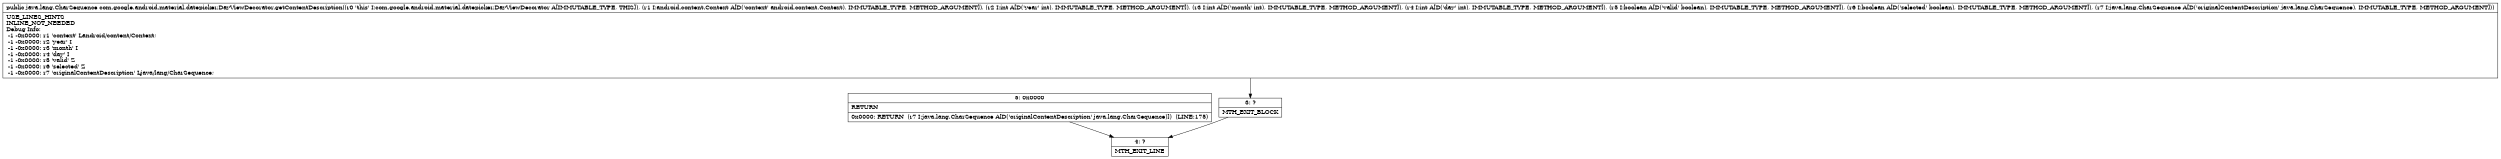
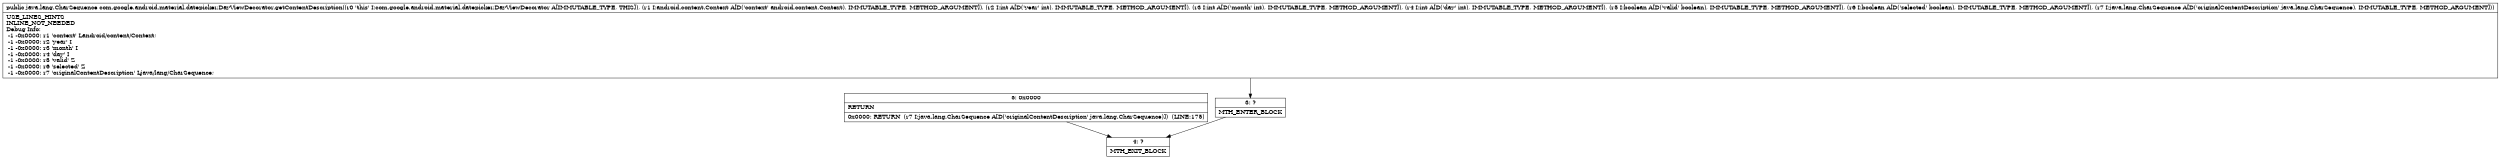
node "3: ?": text "MTH_EXIT_BLOCK" -> "MTH_ENTER_BLOCK"
node "4: ?": text "MTH_EXIT_LINE" -> "MTH_EXIT_BLOCK"
